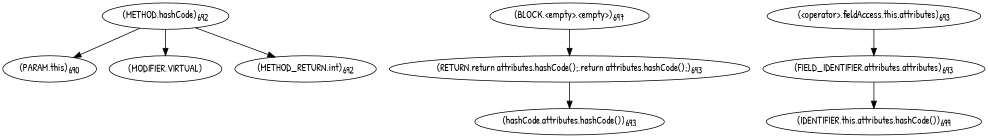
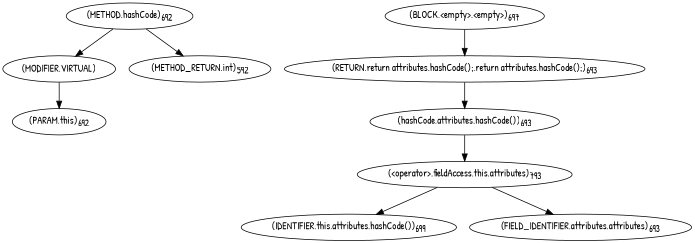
node "(<operator>.fieldAccess,this.attributes)": text "693" -> "793"
edge "(METHOD,hashCode)" -> "(PARAM,this)": now "(MODIFIER,VIRTUAL)" -> "(PARAM,this)"
node "(PARAM,this)": text "690" -> "692"
node "(METHOD_RETURN,int)": text "692" -> "592"
edge "(FIELD_IDENTIFIER,attributes,attributes)" -> "(IDENTIFIER,this,attributes.hashCode())": now "(<operator>.fieldAccess,this.attributes)" -> "(IDENTIFIER,this,attributes.hashCode())"
edge "(hashCode,attributes.hashCode())" -> "(<operator>.fieldAccess,this.attributes)": added
